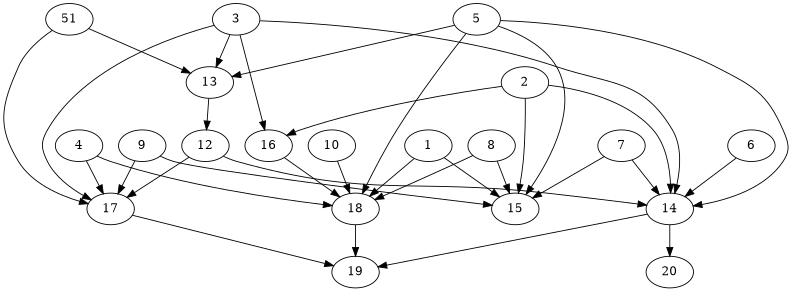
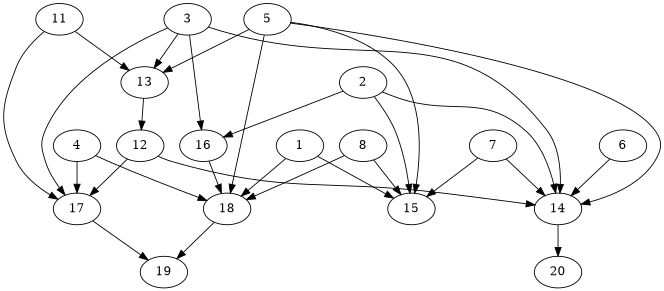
node "51": label "51" -> "11"
node "9": removed
node "10": removed
edge "14" -> "19": removed
